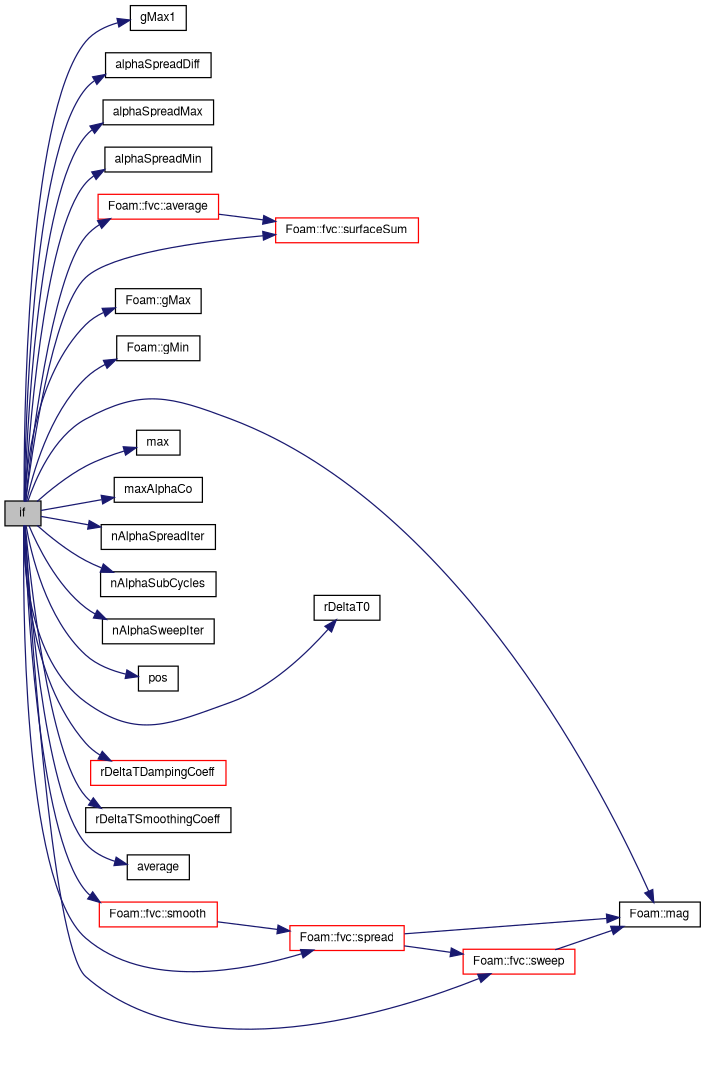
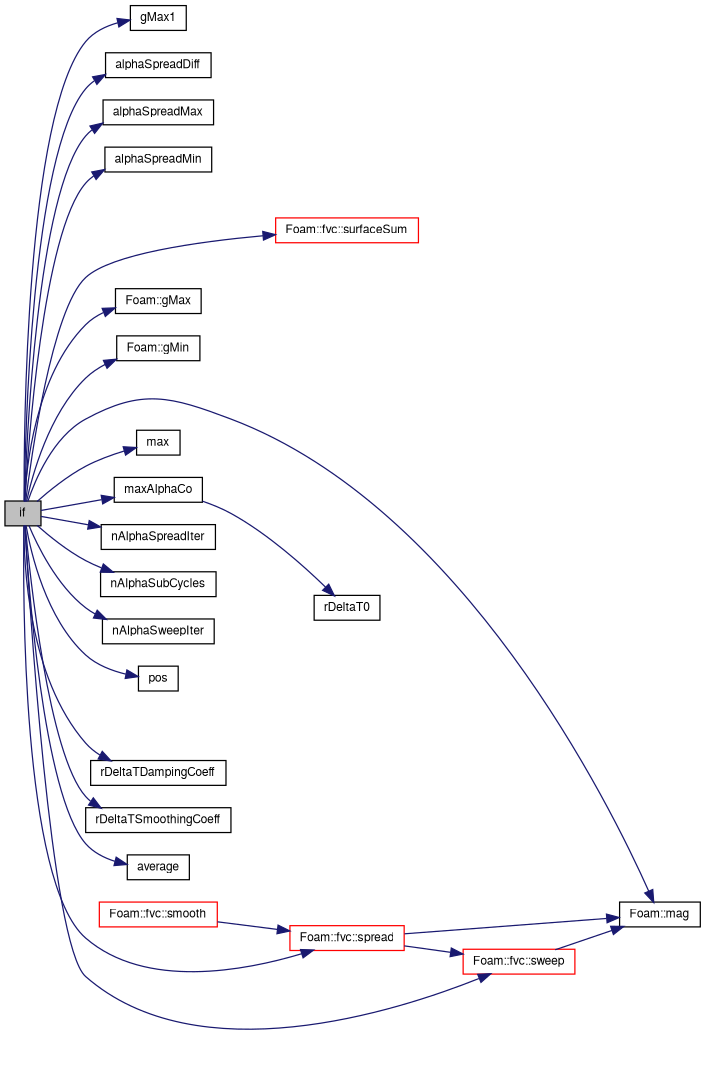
node "Foam::fvc::average": removed
edge "if" -> "Foam::fvc::smooth": removed
edge "if" -> "rDeltaT0": now "maxAlphaCo" -> "rDeltaT0"
node "rDeltaTDampingCoeff": color red -> black
